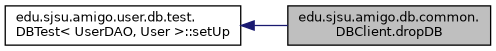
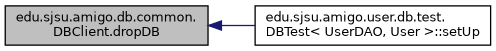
edge "edu.sjsu.amigo.db.common. DBClient.dropDB" -> "edu.sjsu.amigo.user.db.test. DBTest< UserDAO, User >::setUp": reversed
